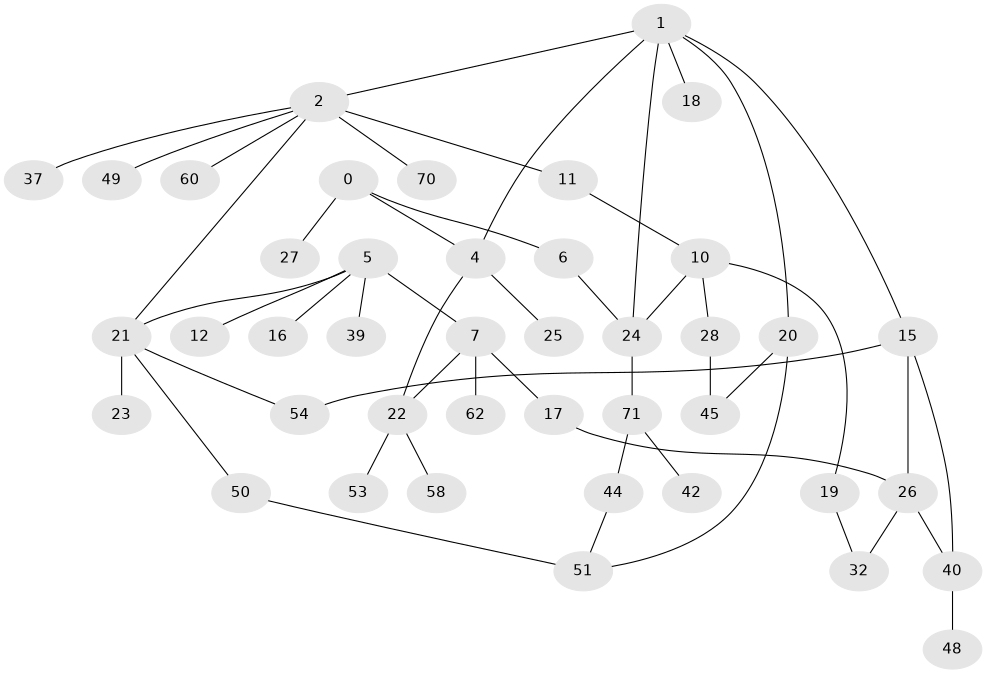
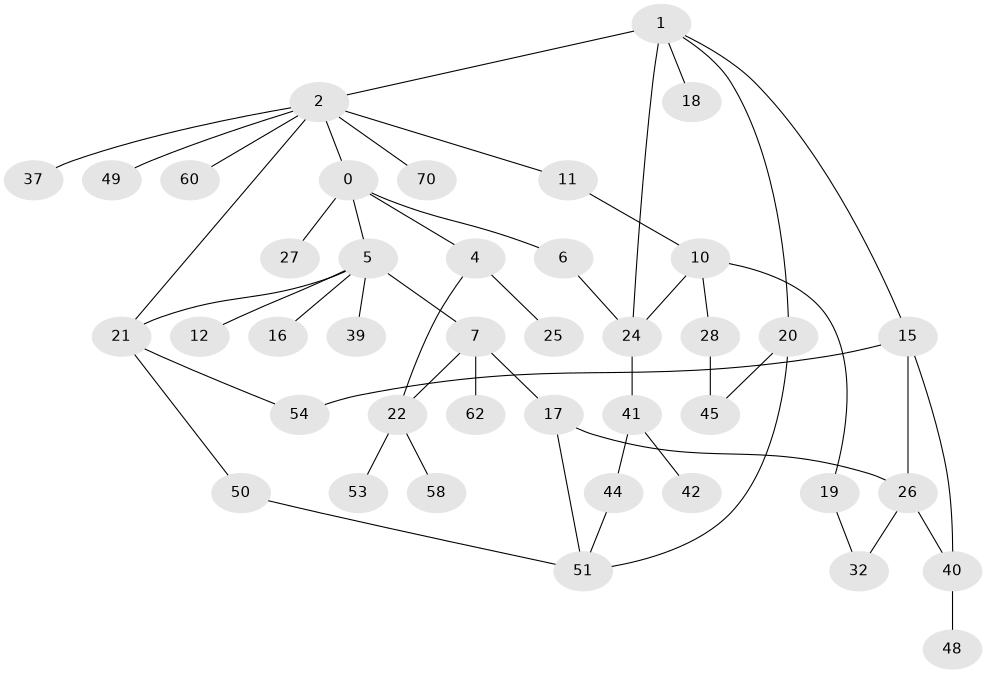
edge "1" -- "4": removed
edge "2" -- "0": added
edge "0" -- "5": added
node "23": removed
node "71": label "71" -> "41"
edge "17" -- "51": added
